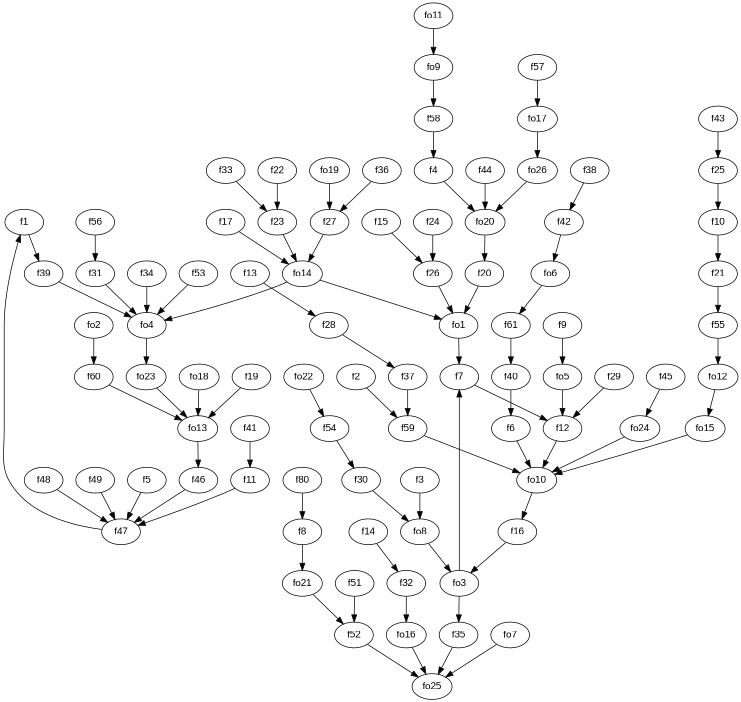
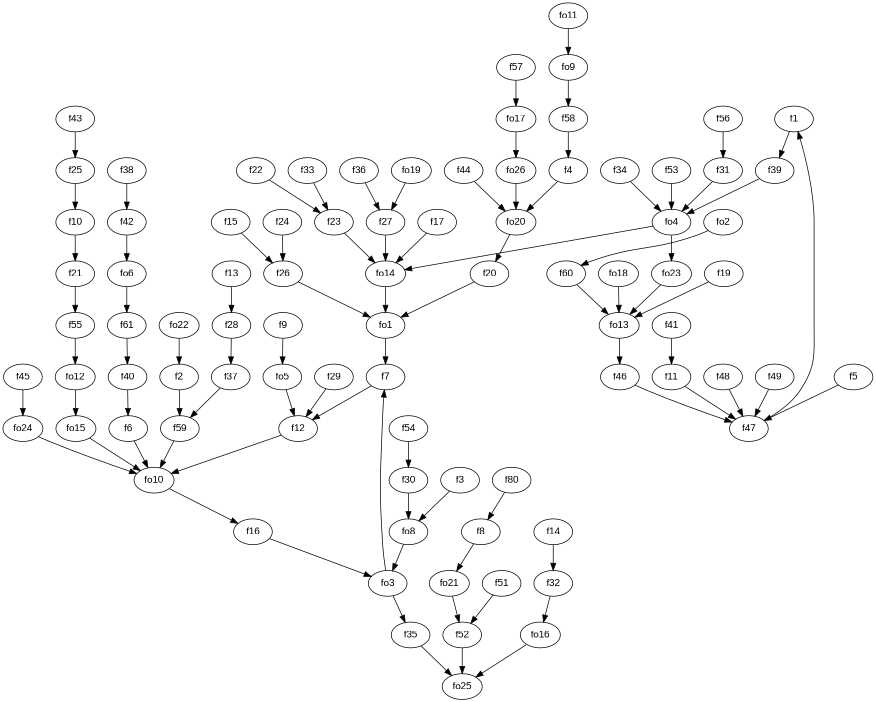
edge "fo14" -> "fo4": reversed
edge "fo22" -> "f54": now "fo22" -> "f2"
node "fo7": removed
